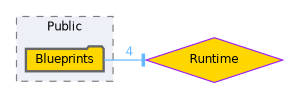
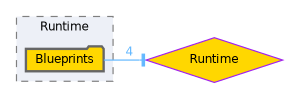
cluster "Public": label "Public" -> "Runtime"
